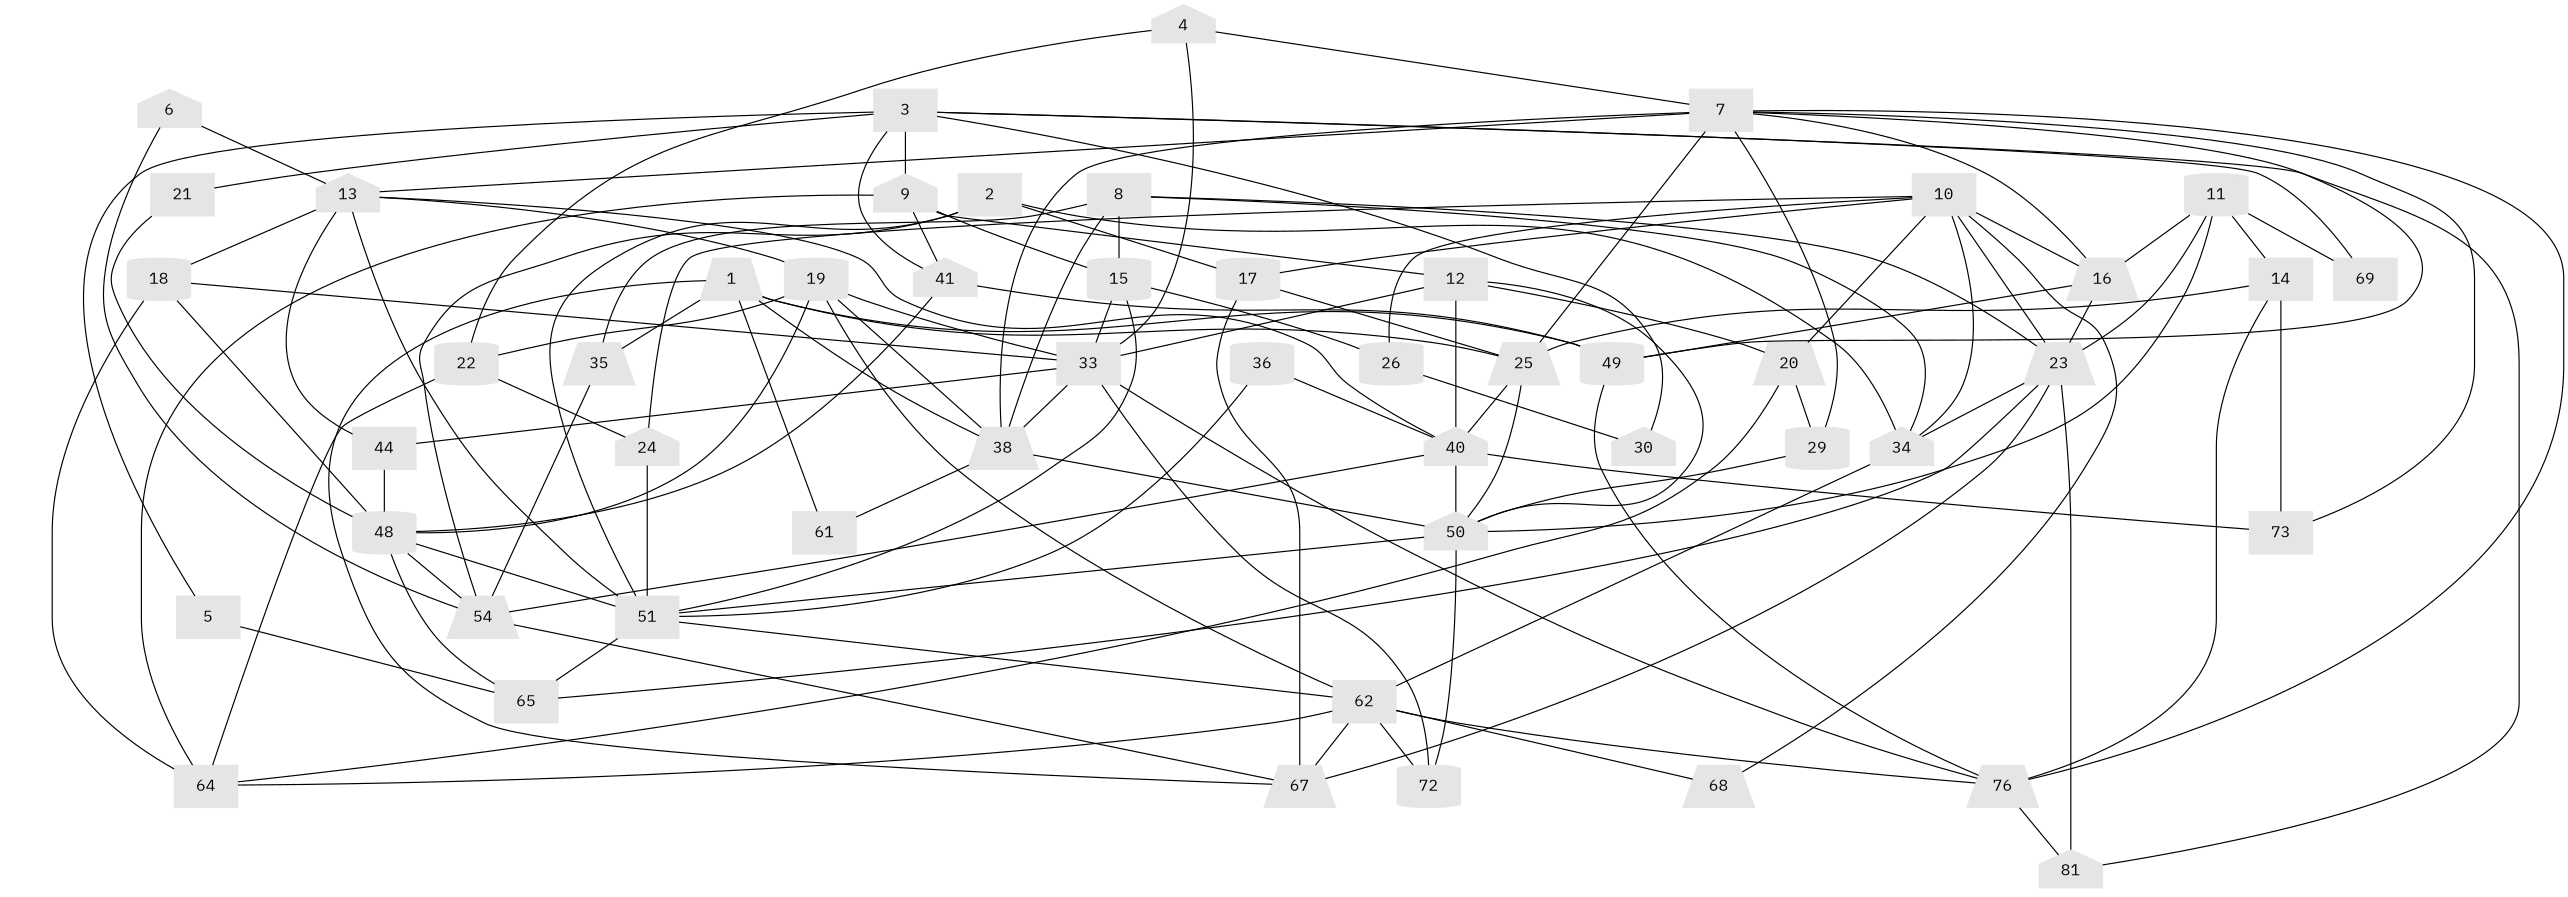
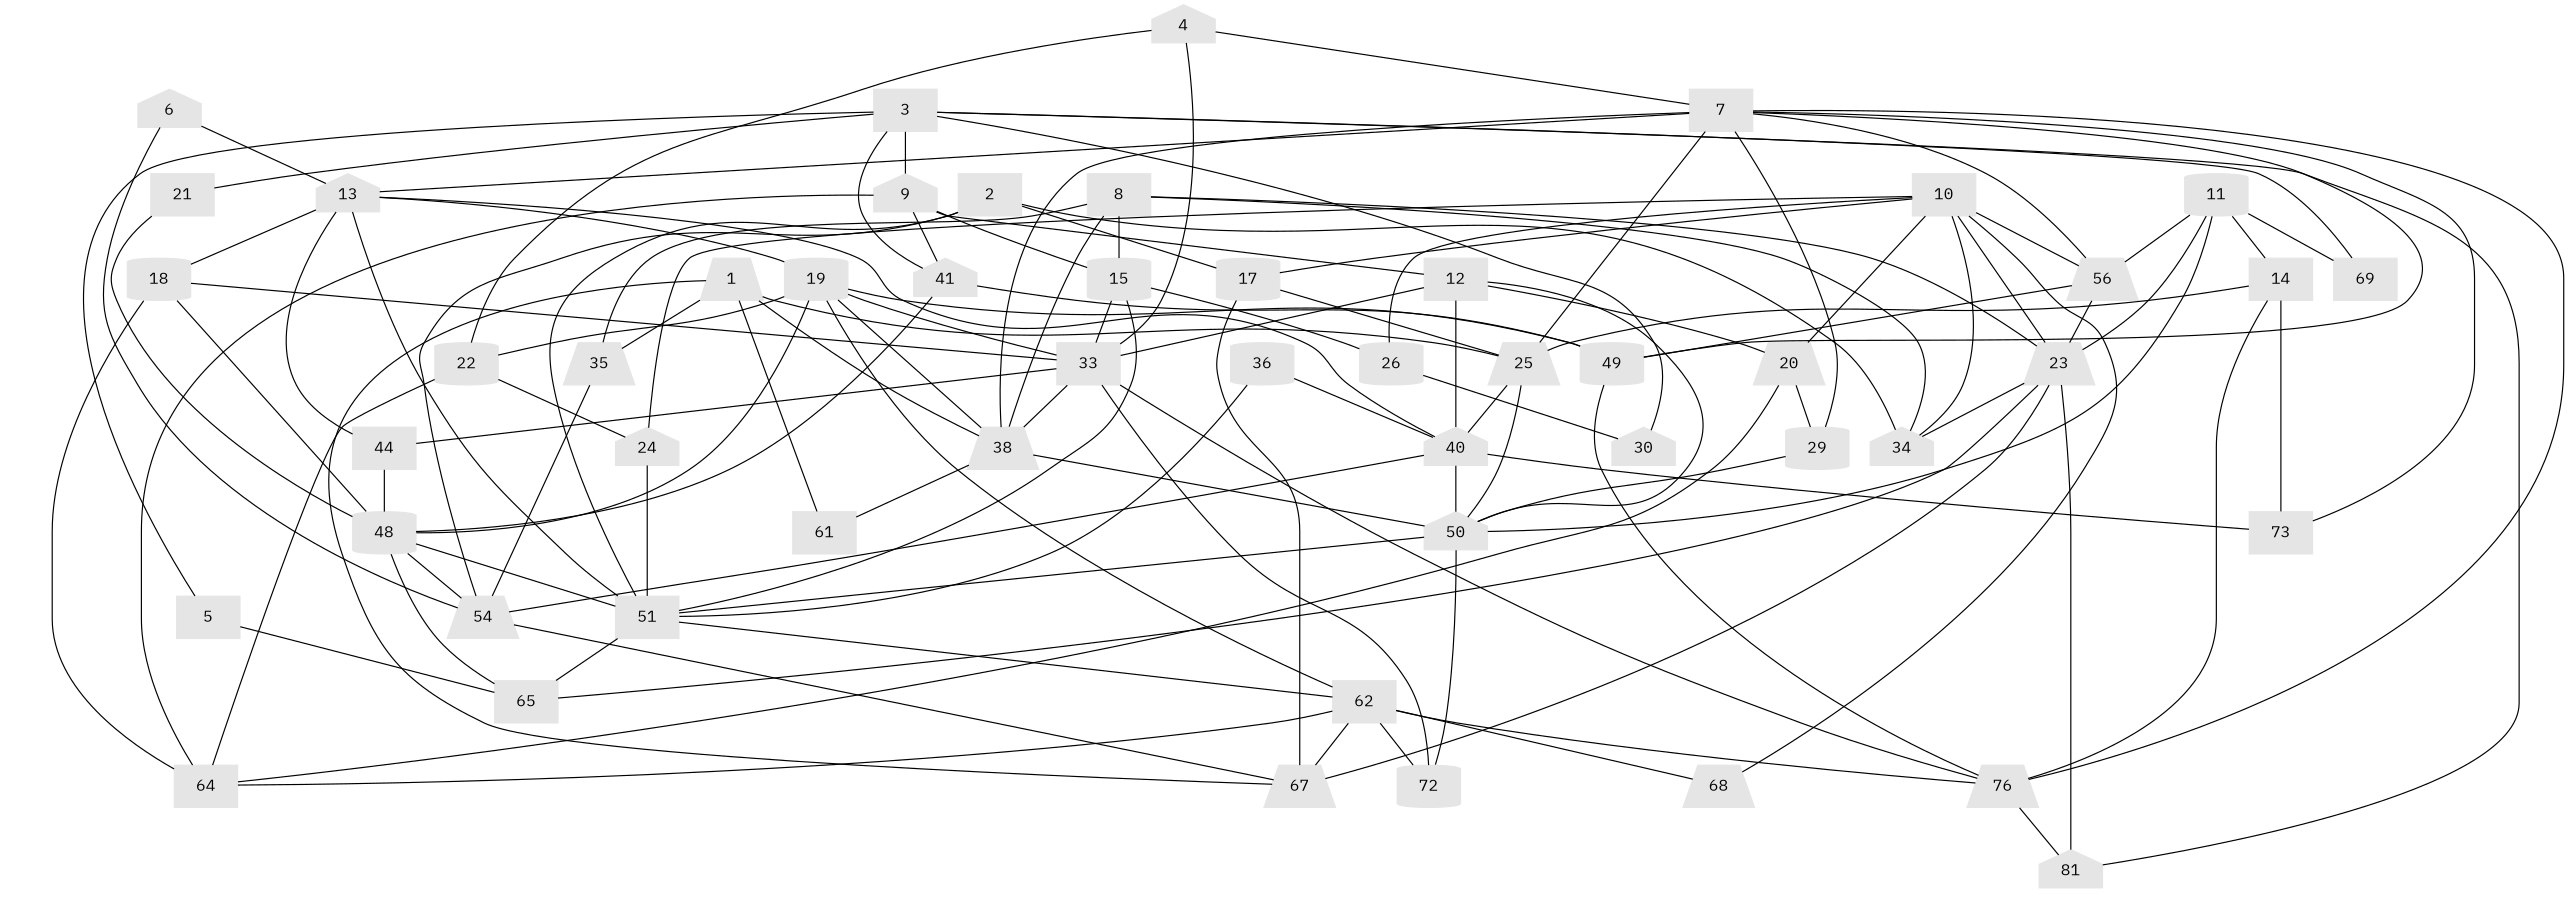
node "16": label "16" -> "56"
edge "1" -- "49": now "19" -- "49"
edge "34" -- "62": removed
